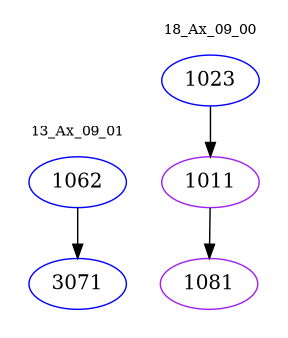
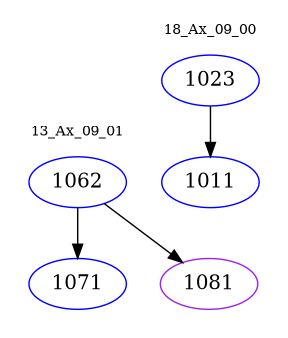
node "1011": color purple -> blue
edge "1011" -> "1081": now "1062" -> "1081"
node "3071": label "3071" -> "1071"
